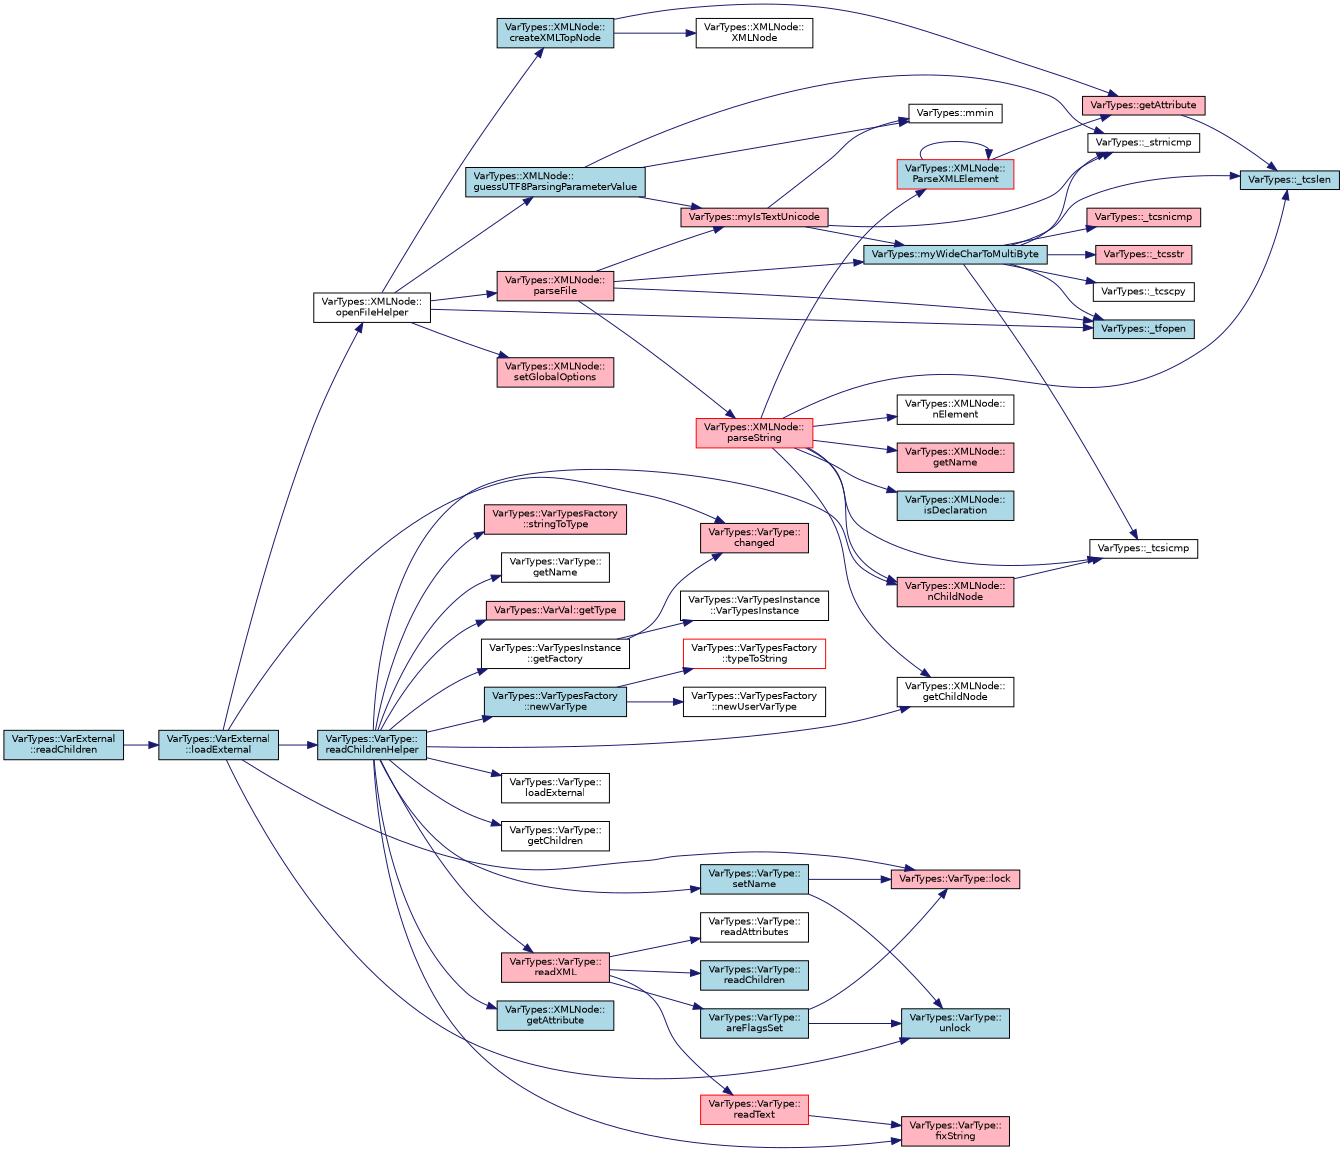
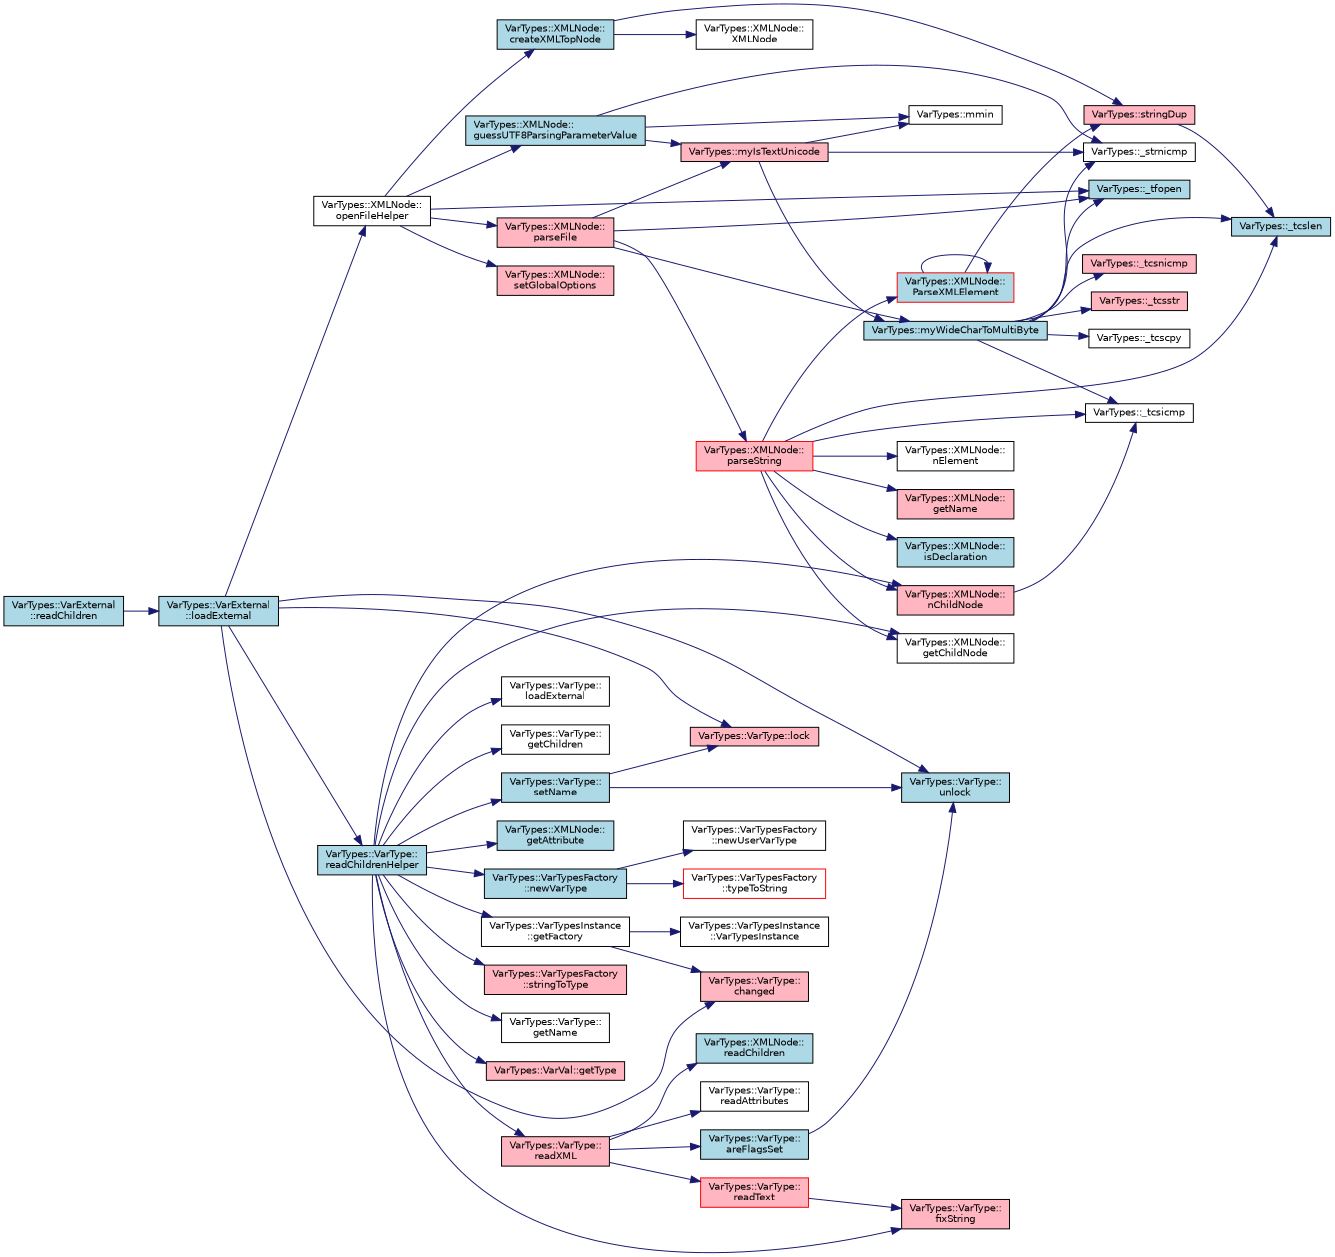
node "VarTypes::getAttribute": label "VarTypes::getAttribute" -> "VarTypes::stringDup"
edge "VarTypes::VarType:: areFlagsSet" -> "VarTypes::VarType::lock": removed
node "VarTypes::VarType:: readChildren": label "VarTypes::VarType:: readChildren" -> "VarTypes::XMLNode:: readChildren"
